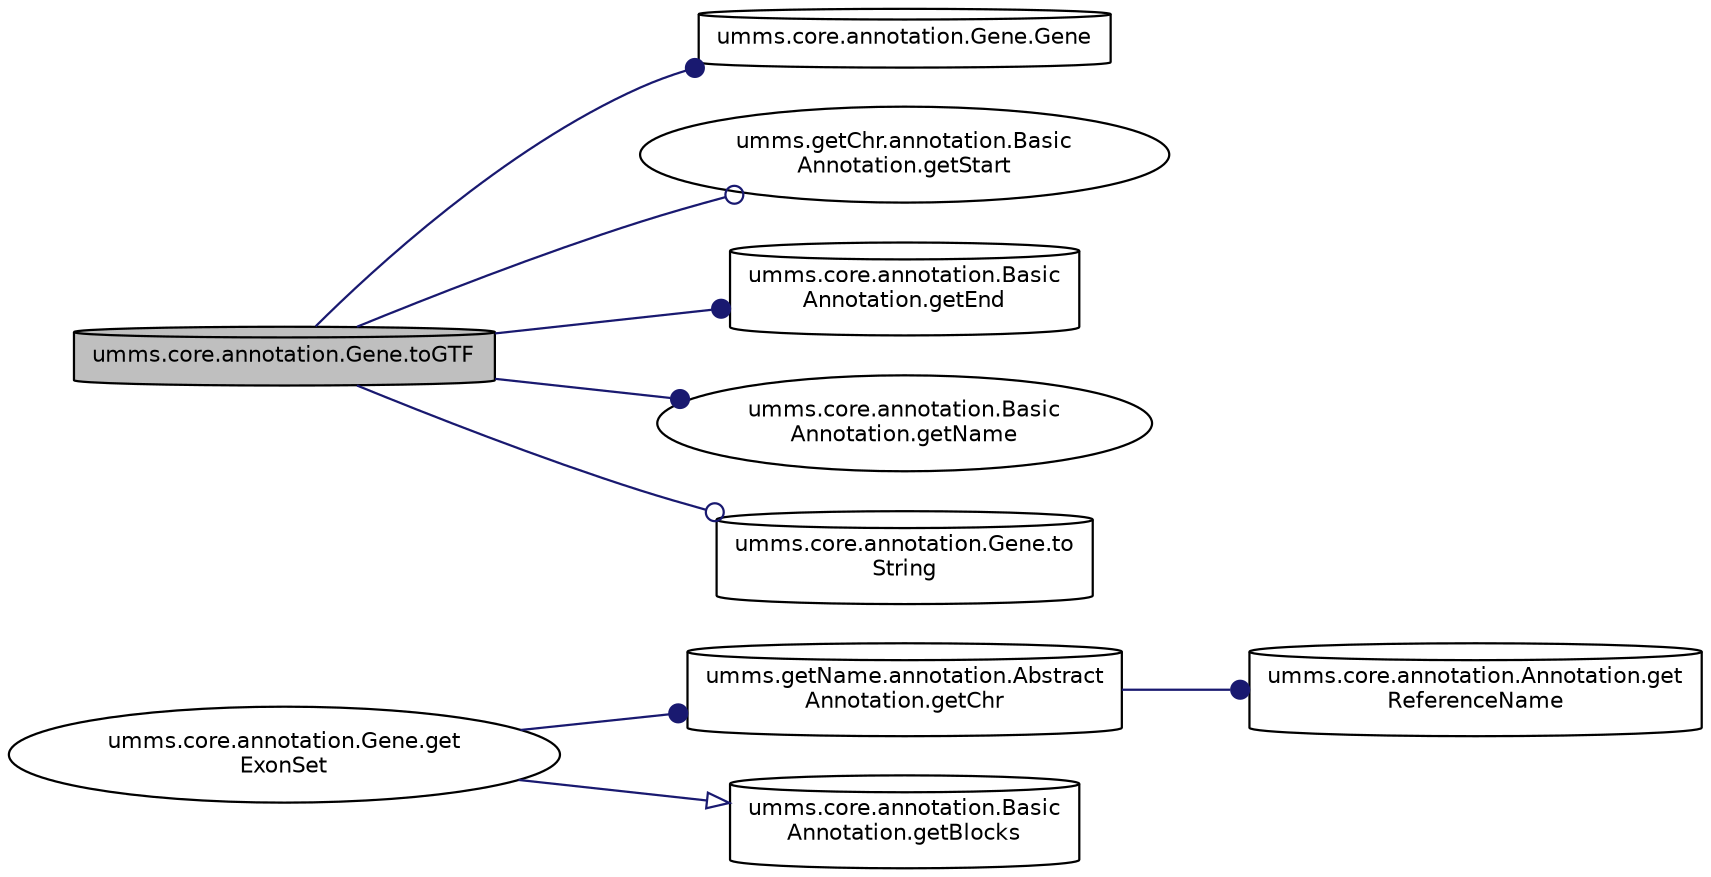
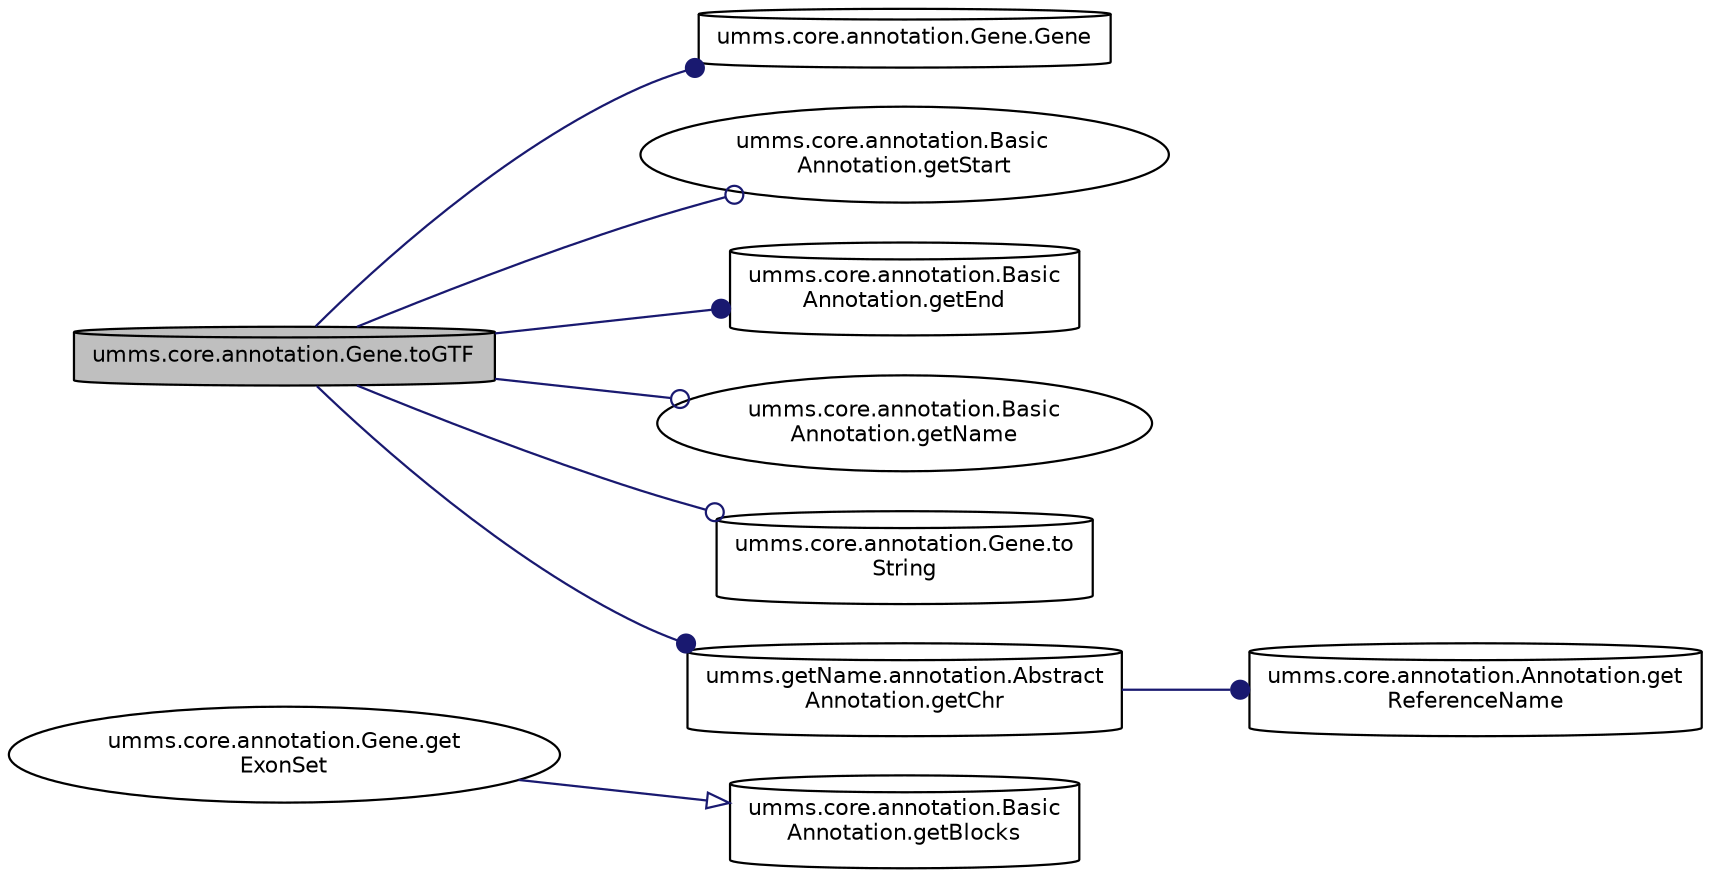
node "umms.getChr.annotation.Basic Annotation.getStart": label "umms.getChr.annotation.Basic Annotation.getStart" -> "umms.core.annotation.Basic Annotation.getStart"
edge "umms.core.annotation.Gene.toGTF" -> "umms.core.annotation.Basic Annotation.getName": arrowhead dot -> odot
edge "umms.core.annotation.Gene.get ExonSet" -> "umms.getName.annotation.Abstract Annotation.getChr": now "umms.core.annotation.Gene.toGTF" -> "umms.getName.annotation.Abstract Annotation.getChr"
